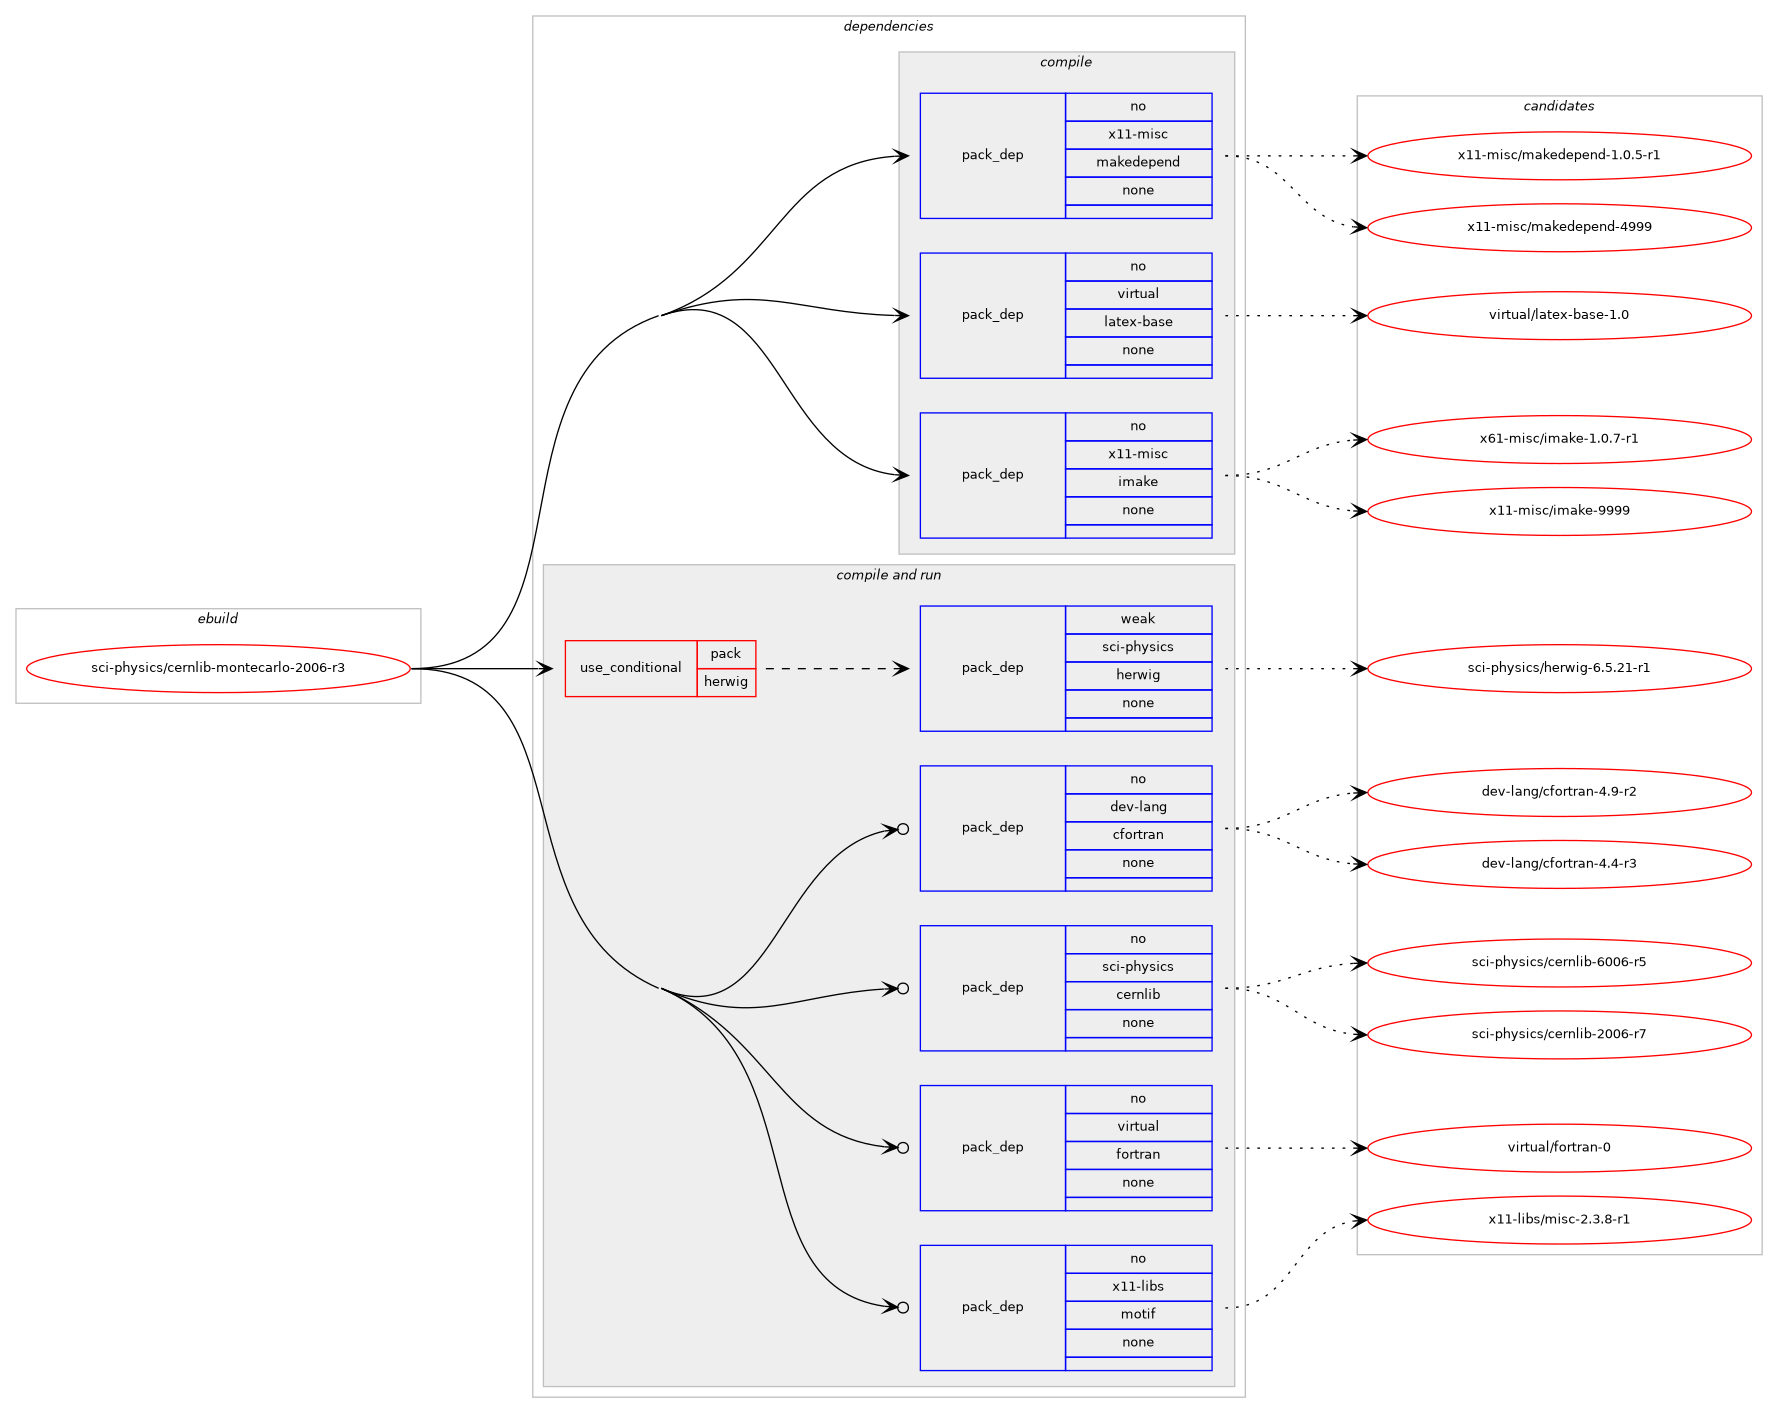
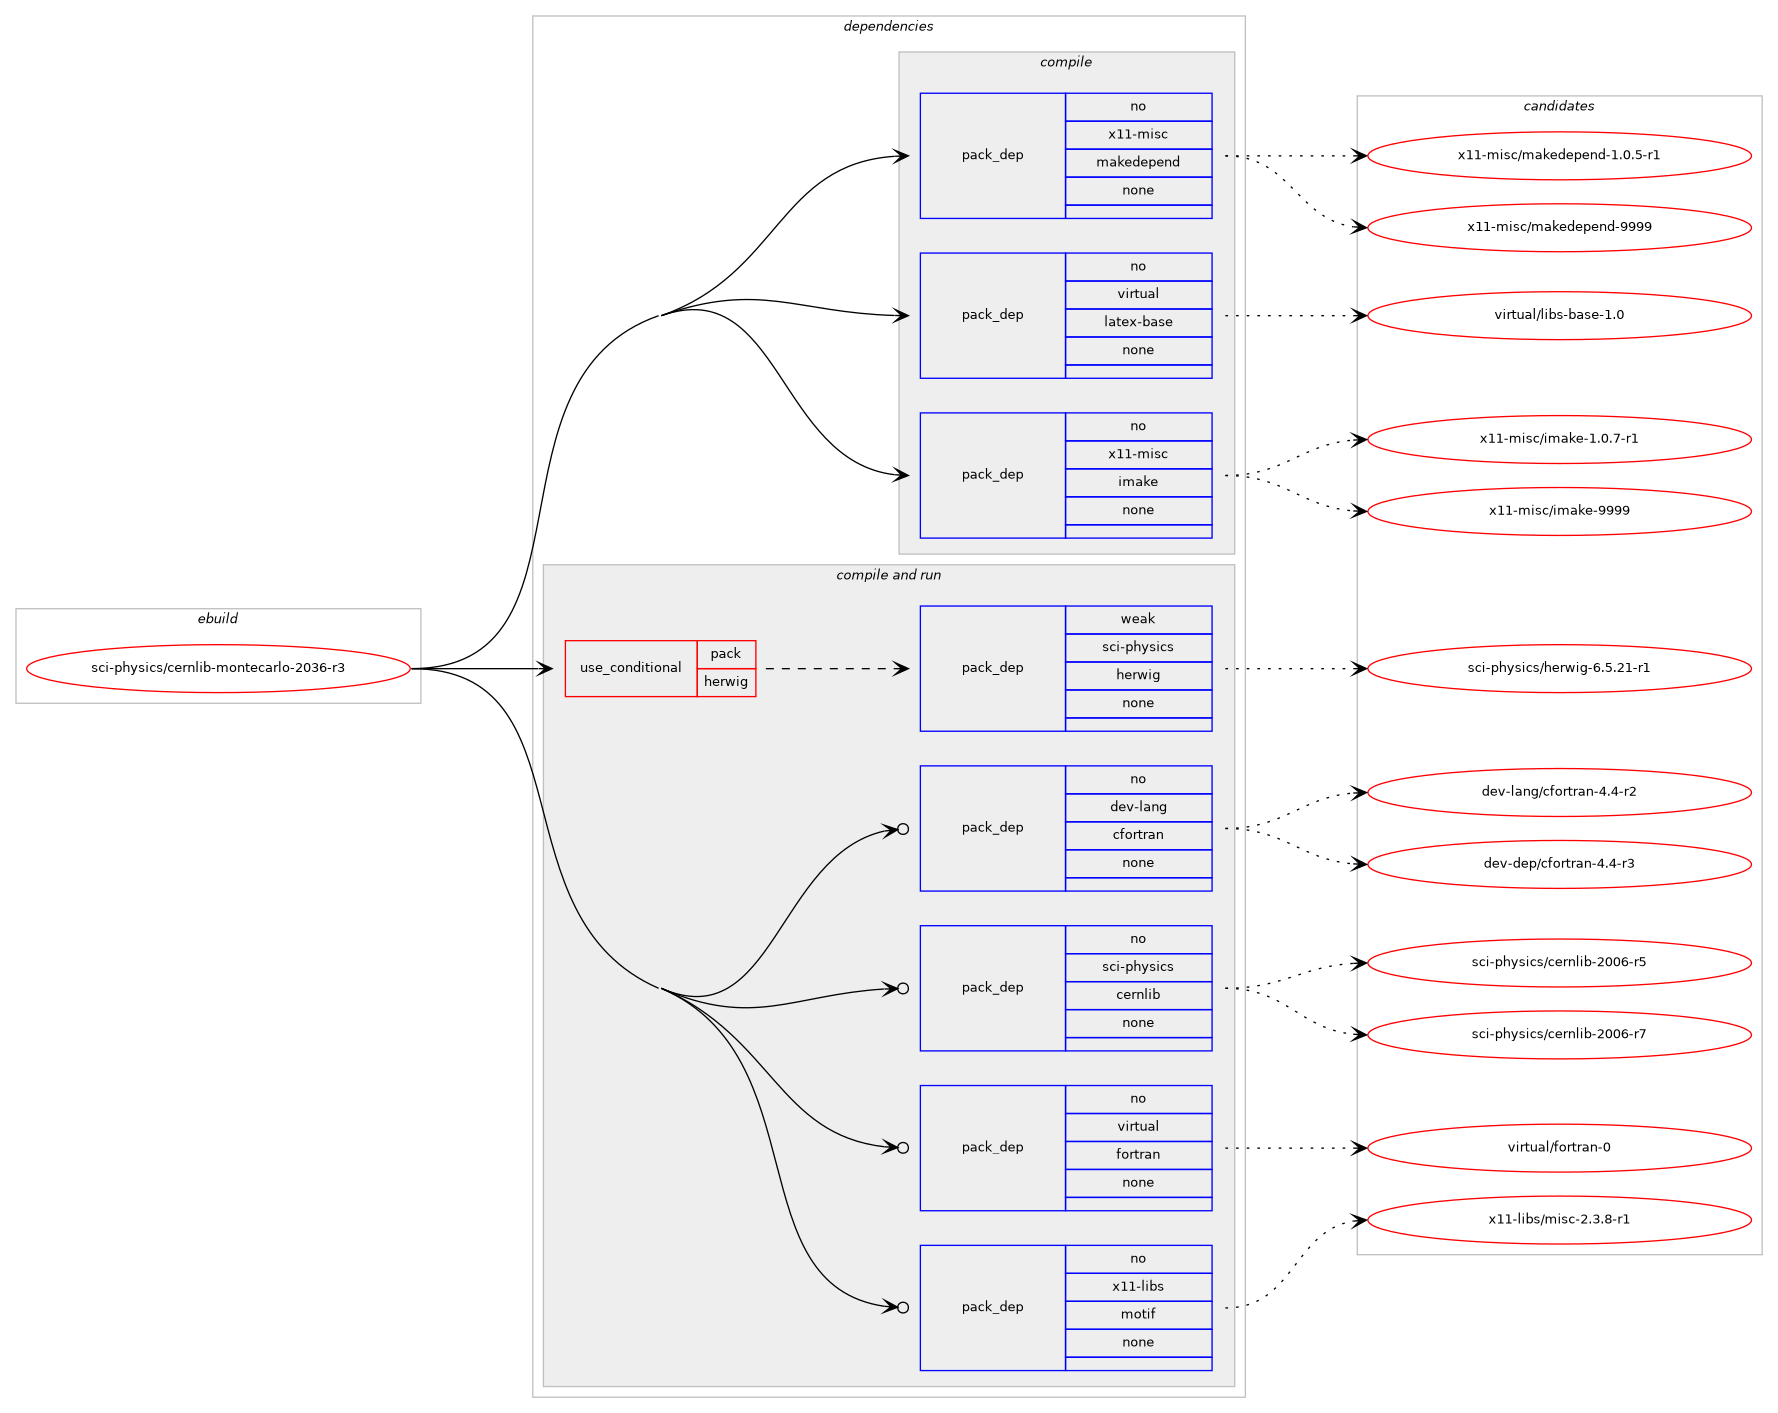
node "x11-misc/makedepend-4999": label "x11-misc/makedepend-4999" -> "x11-misc/makedepend-9999"
node "virtual/latex-base-1.0": label "virtual/latex-base-1.0" -> "virtual/libs-base-1.0"
node "x61-misc/imake-1.0.7-r1": label "x61-misc/imake-1.0.7-r1" -> "x11-misc/imake-1.0.7-r1"
node "sci-physics/cernlib-montecarlo-2006-r3": label "sci-physics/cernlib-montecarlo-2006-r3" -> "sci-physics/cernlib-montecarlo-2036-r3"
node "dev-lang/cfortran-4.9-r2": label "dev-lang/cfortran-4.9-r2" -> "dev-lang/cfortran-4.4-r2"
node "dev-lang/cfortran-4.4-r3": label "dev-lang/cfortran-4.4-r3" -> "dev-dep/cfortran-4.4-r3"
node "sci-physics/cernlib-6006-r5": label "sci-physics/cernlib-6006-r5" -> "sci-physics/cernlib-2006-r5"
